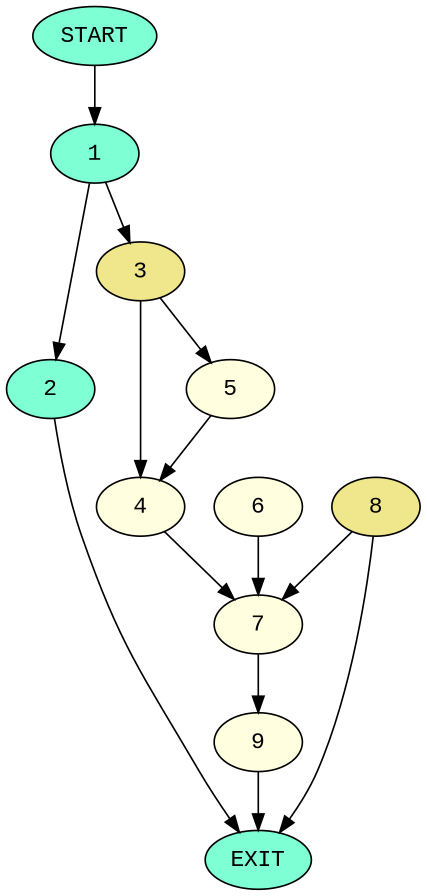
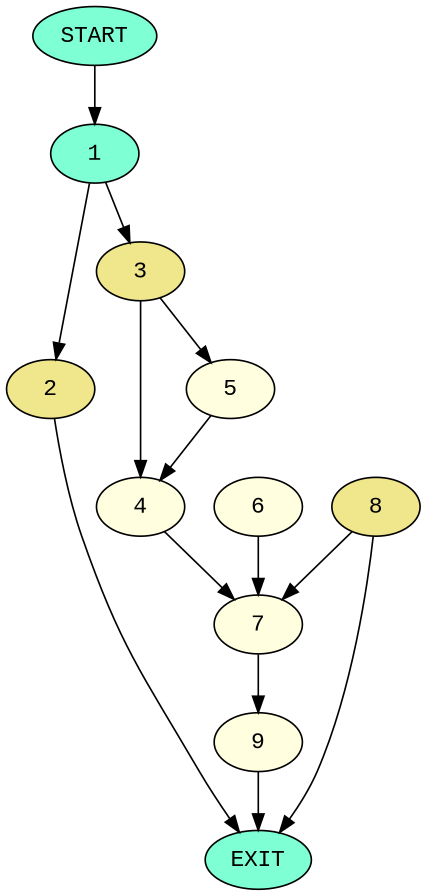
node "2": fillcolor aquamarine -> khaki
